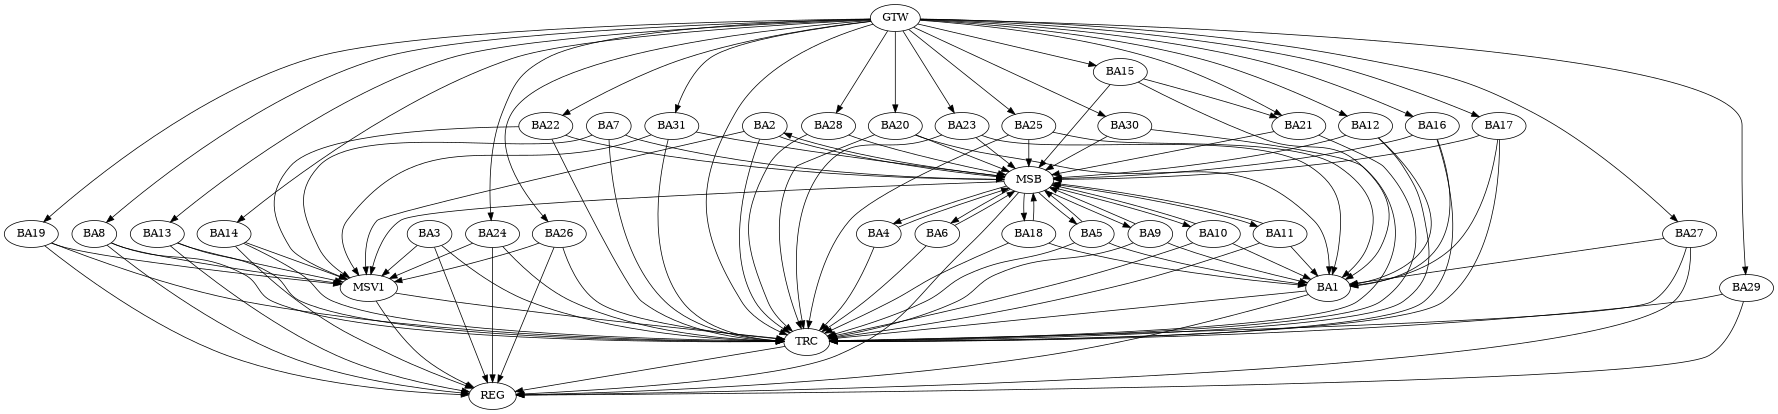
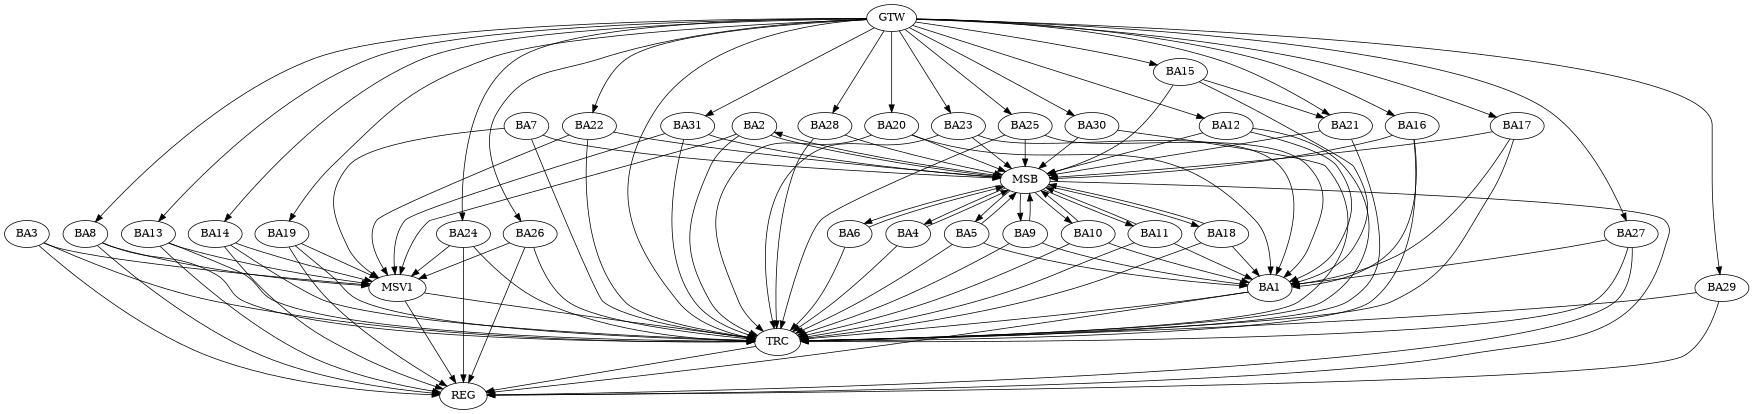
edge "MSB" -> "MSV1": removed
